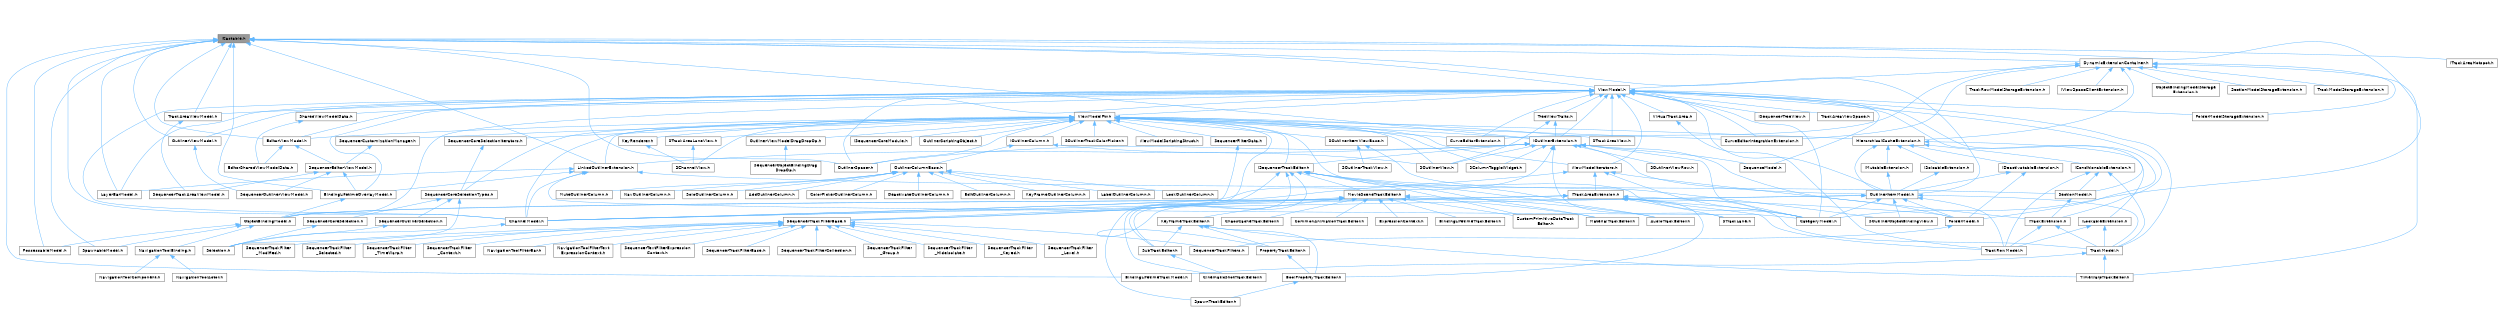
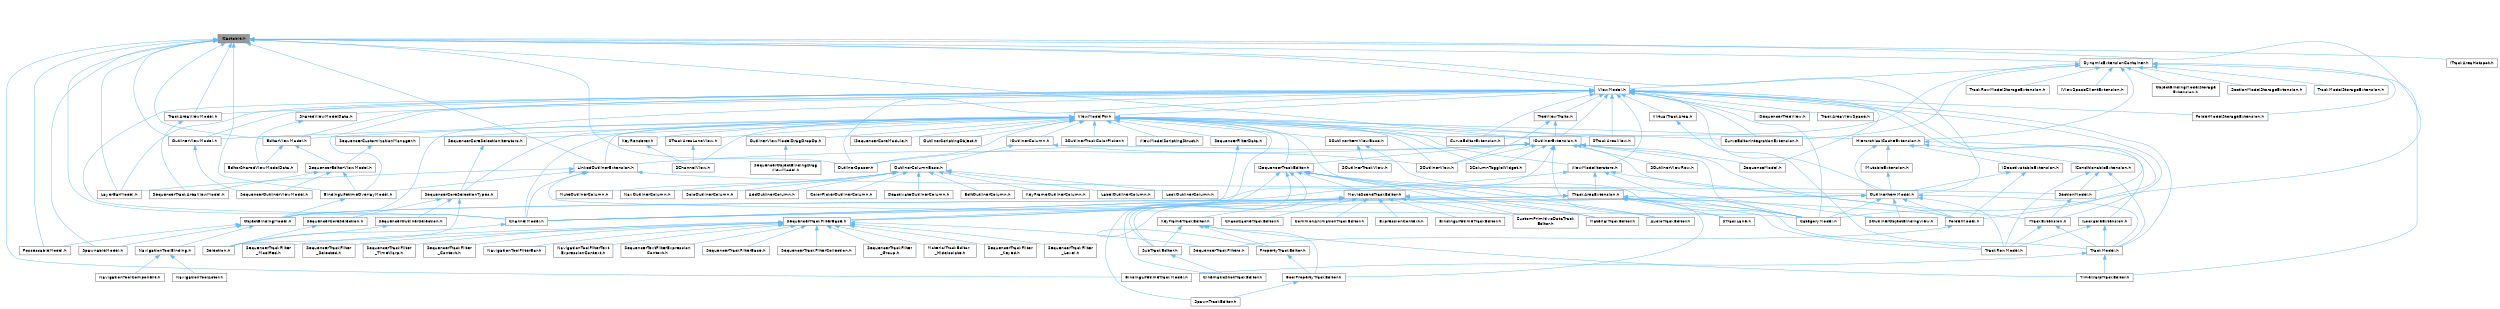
edge "OutlinerViewModel.h" -> "ViewModelPtr.h": added
node "SequencerObjectBindingDrag DropOp.h": label "SequencerObjectBindingDrag DropOp.h" -> "SequencerObjectBindingDrag ViewModel.h"
node "ISoloableExtension.h": removed
node "SequencerTrackFilter _HideIsolate.h": label "SequencerTrackFilter _HideIsolate.h" -> "MaterialTrackEditor _HideIsolate.h"
